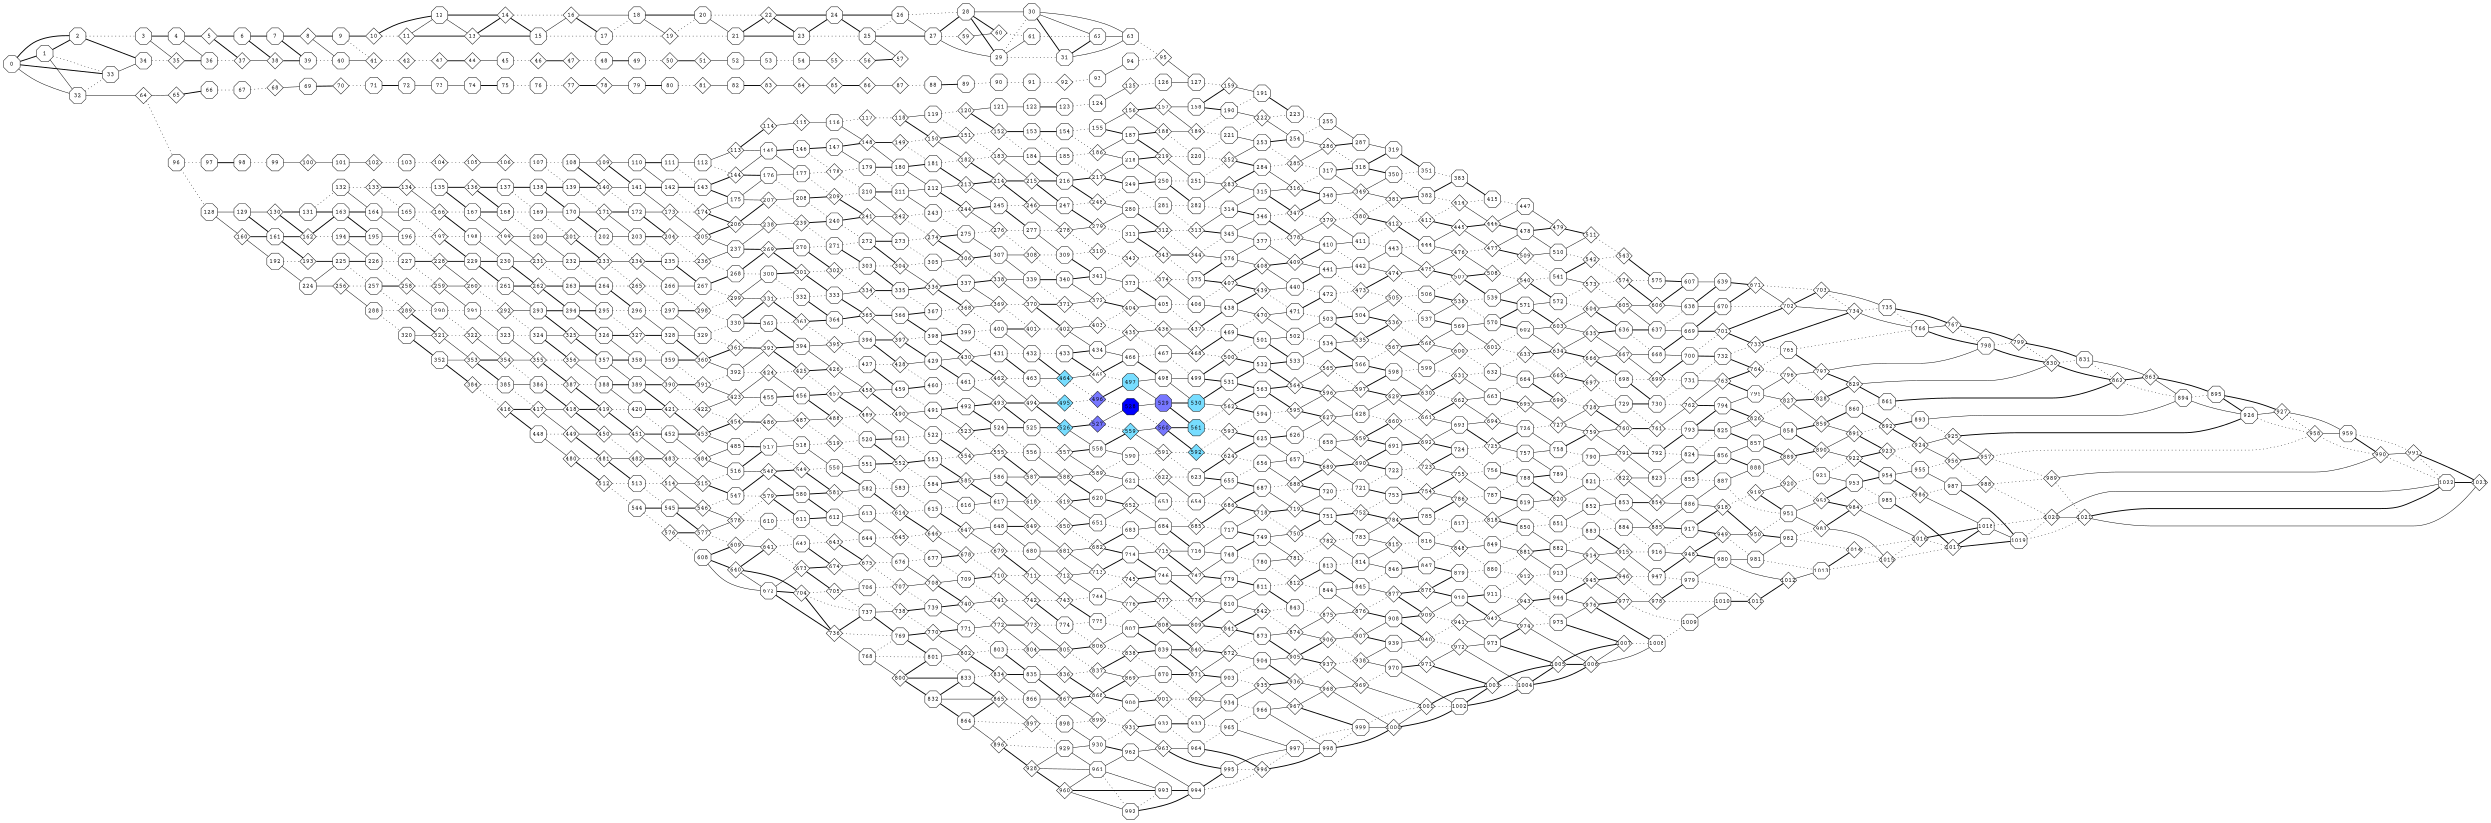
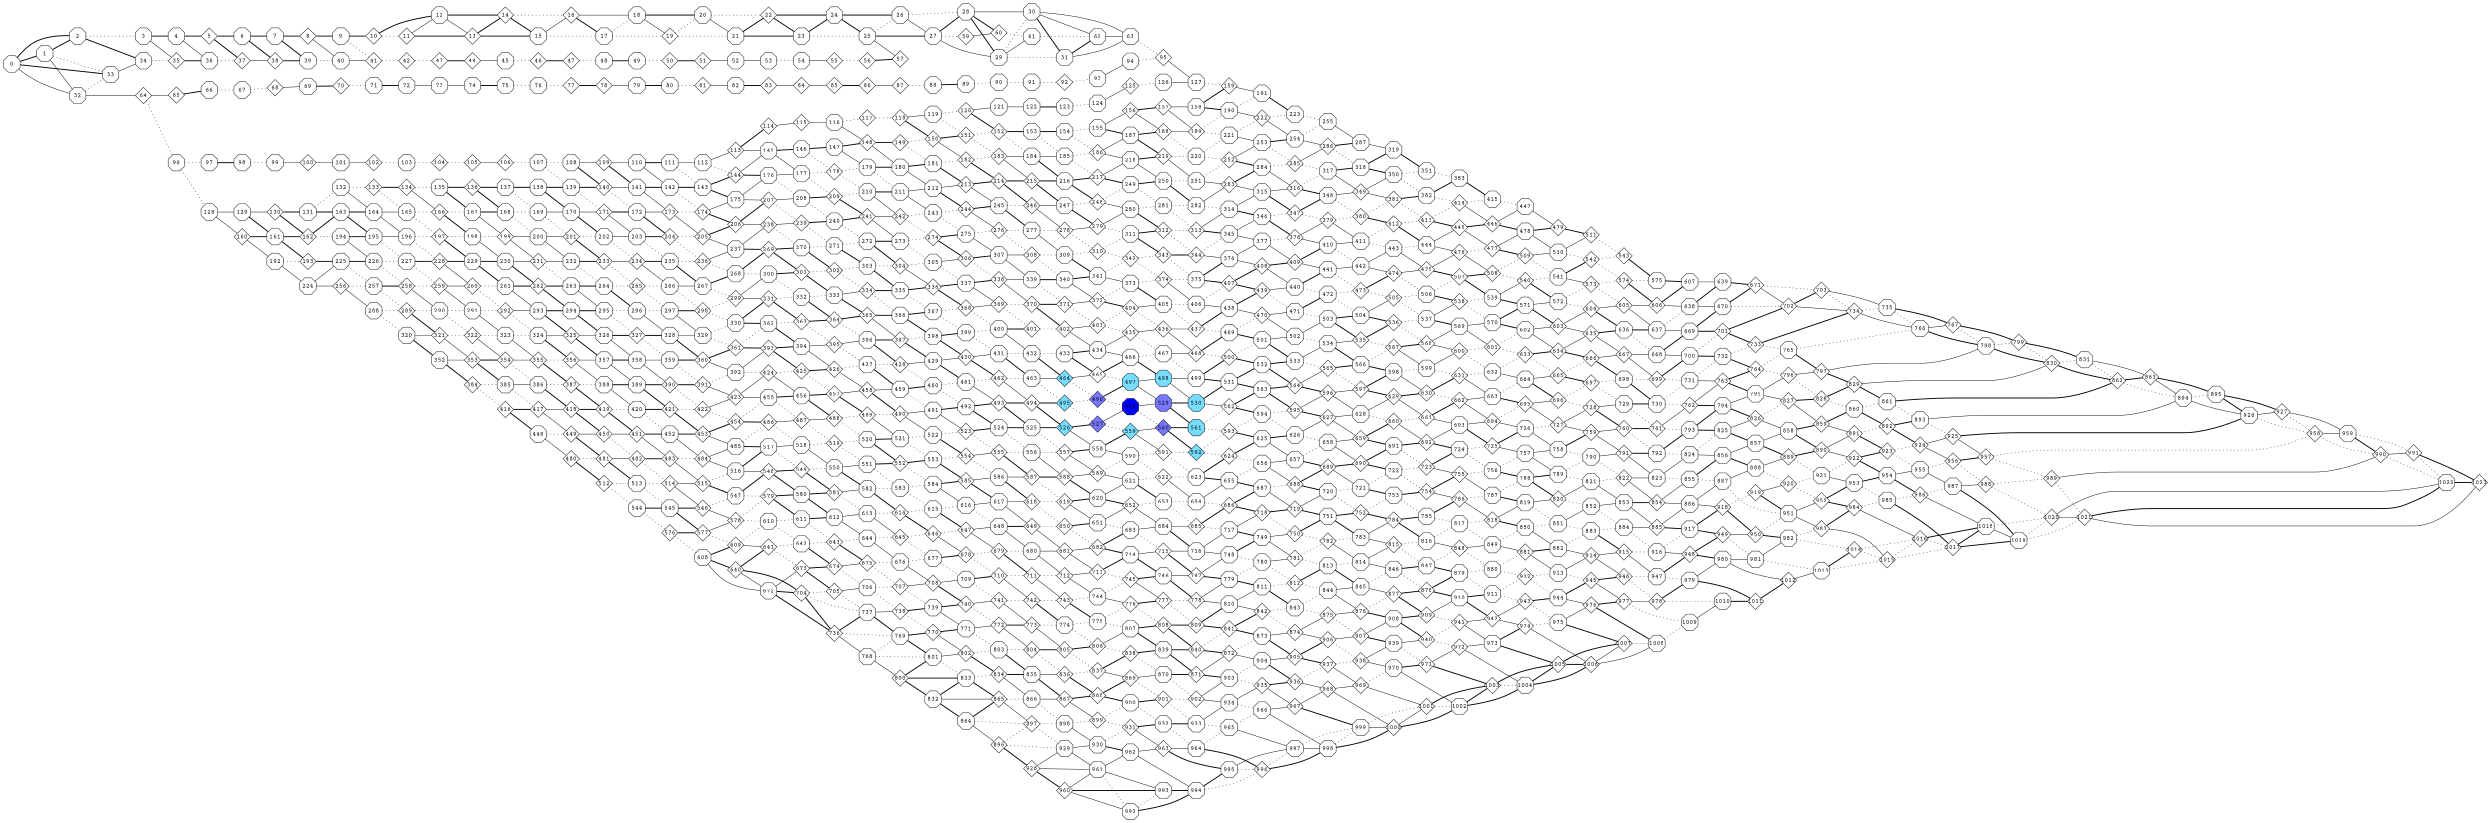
node "364": shape octagon -> diamond
node "498": fillcolor white -> #77ddff
edge "979" -- "1011": style dotted -> bold
